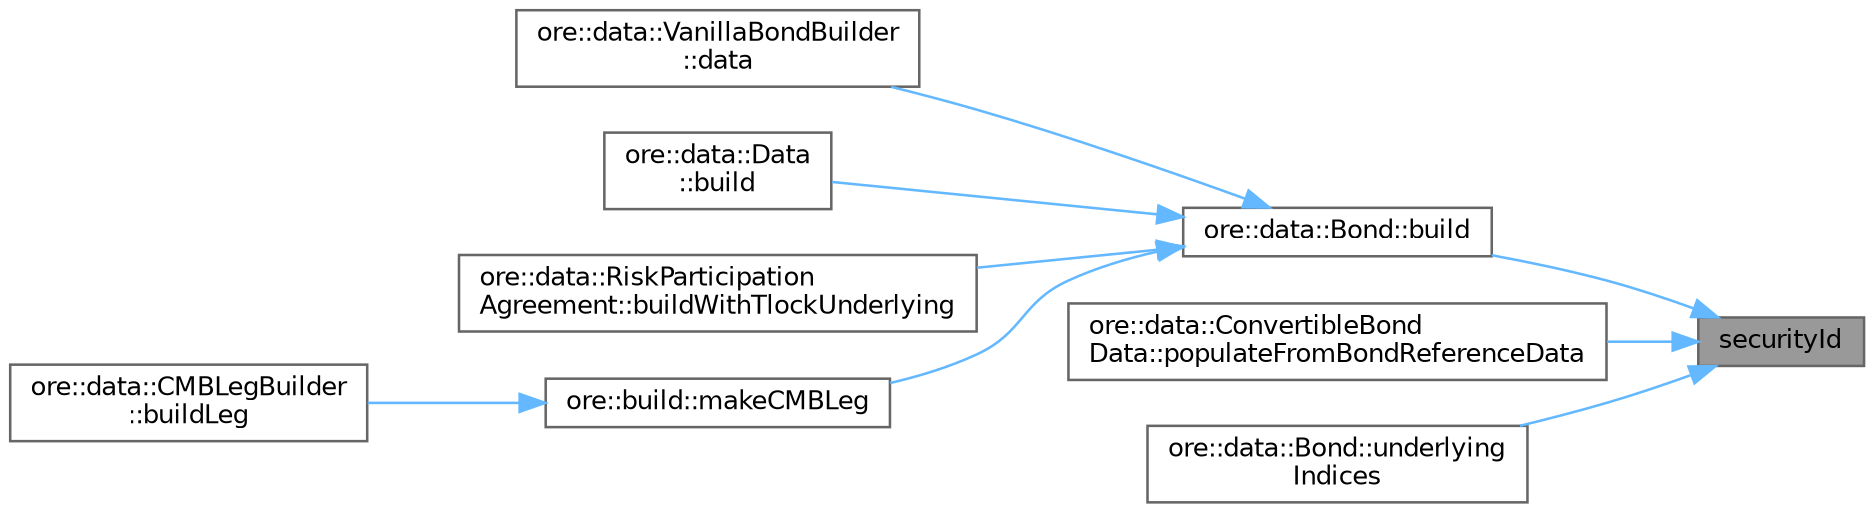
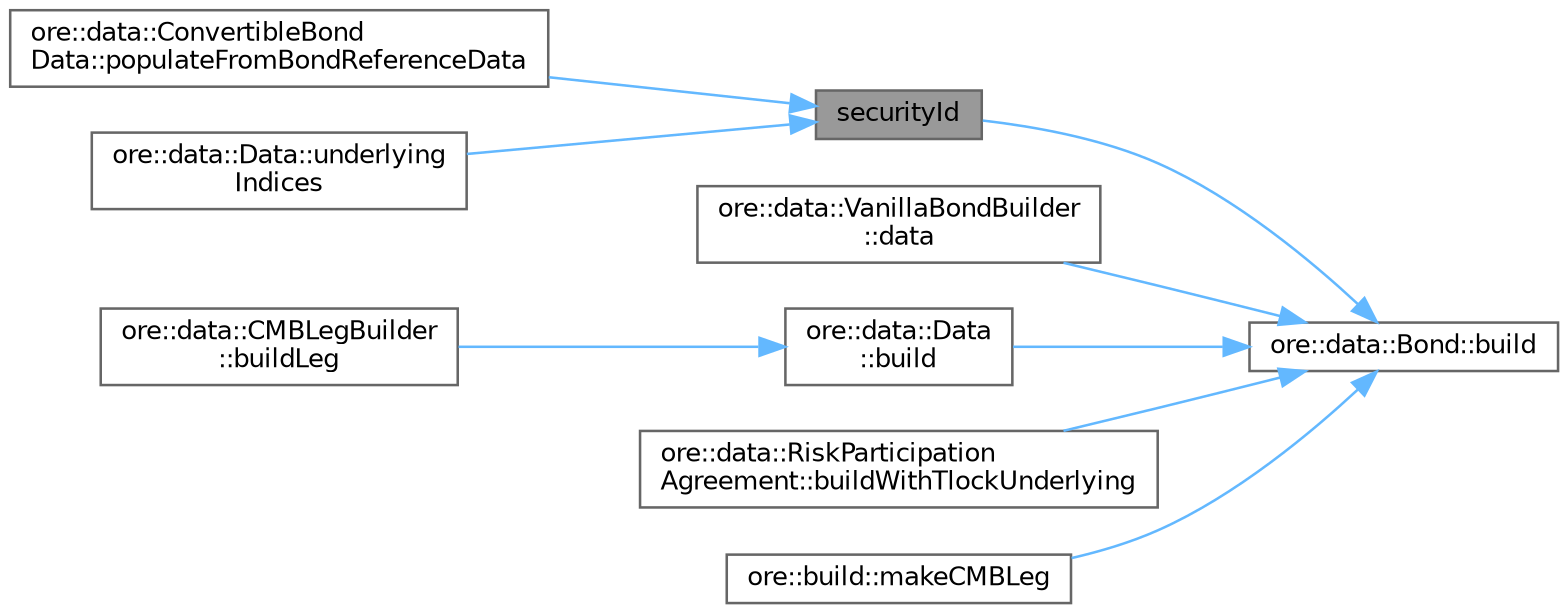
edge "ore::data::Bond::build" -> "securityId": reversed
edge "ore::data::CMBLegBuilder ::buildLeg" -> "ore::build::makeCMBLeg": now "ore::data::CMBLegBuilder ::buildLeg" -> "ore::data::Data ::build"
node "ore::data::Bond::underlying Indices": label "ore::data::Bond::underlying Indices" -> "ore::data::Data::underlying Indices"
